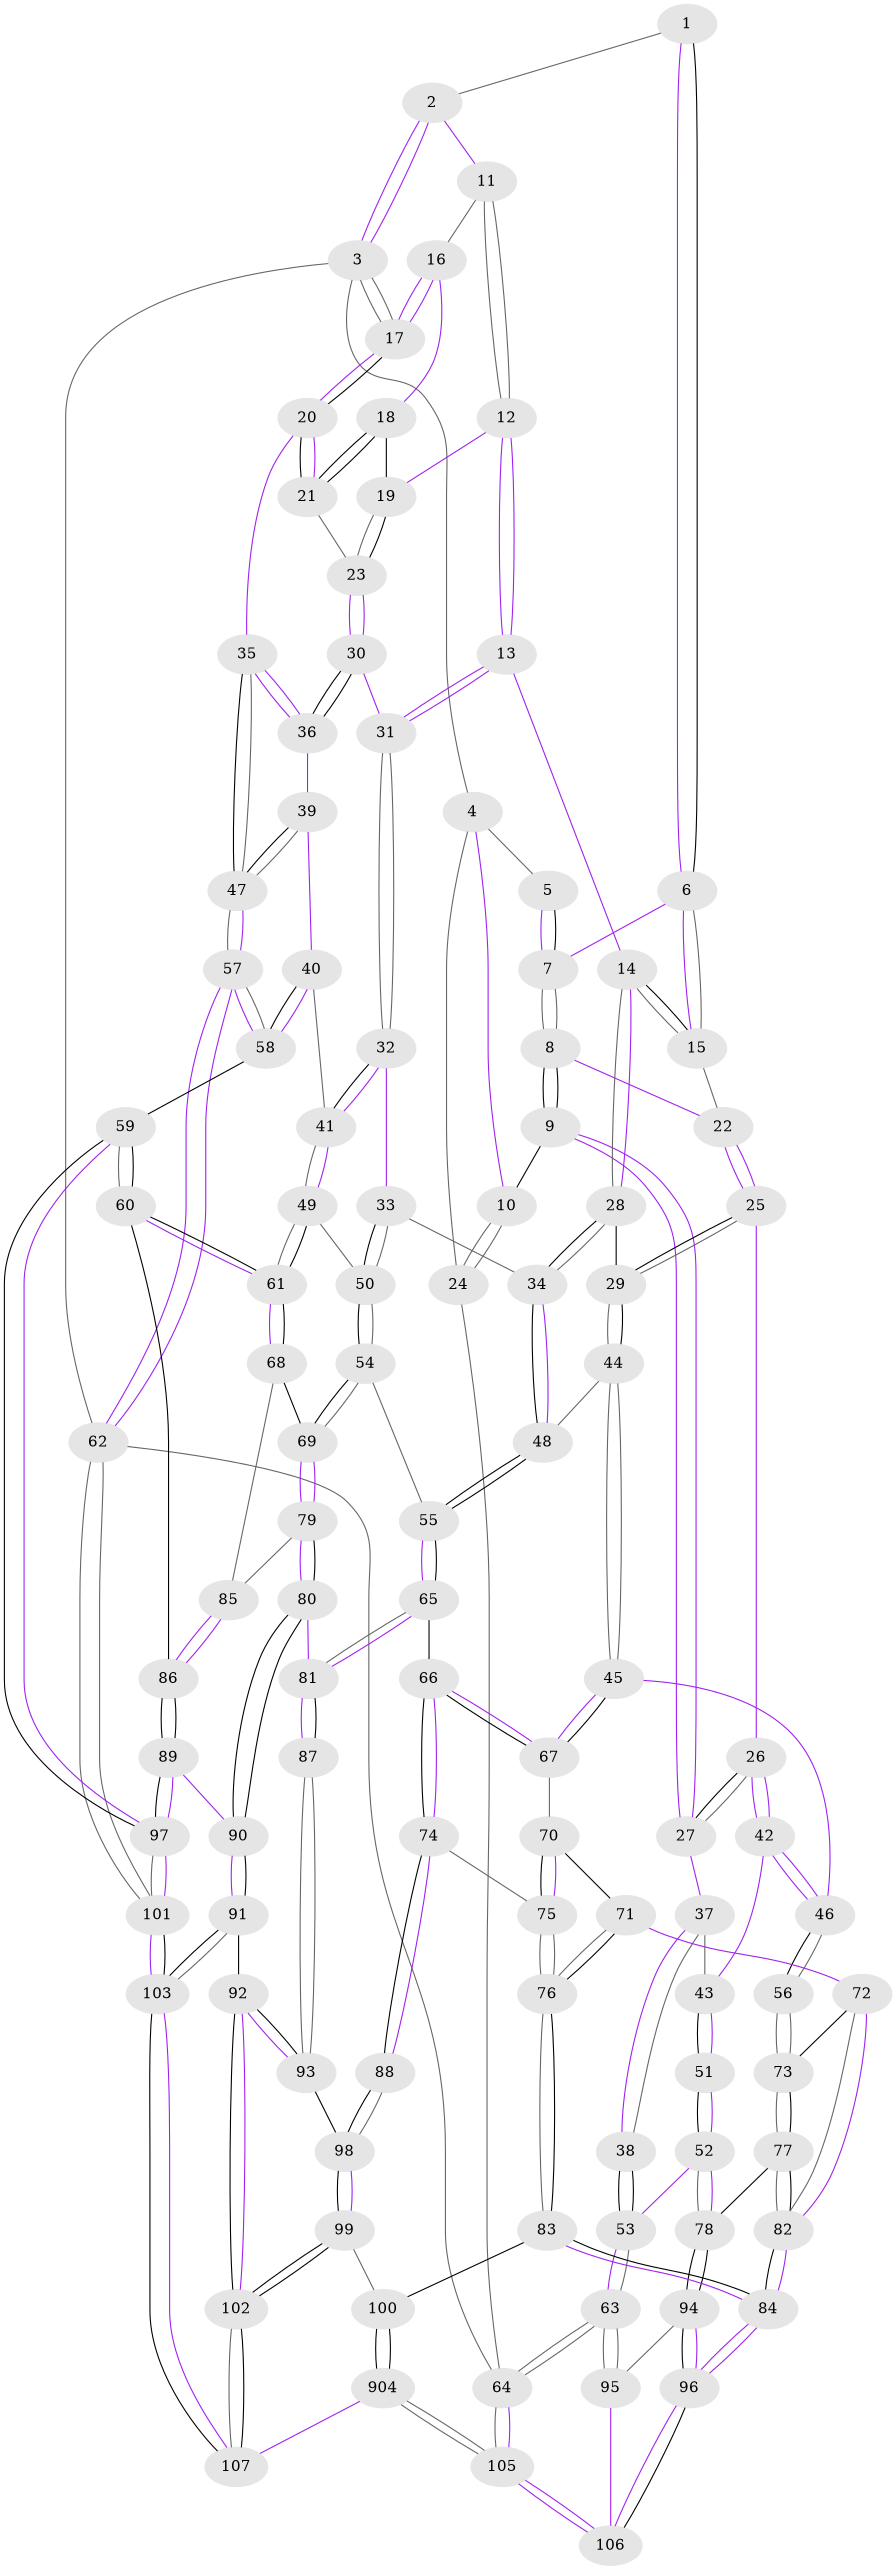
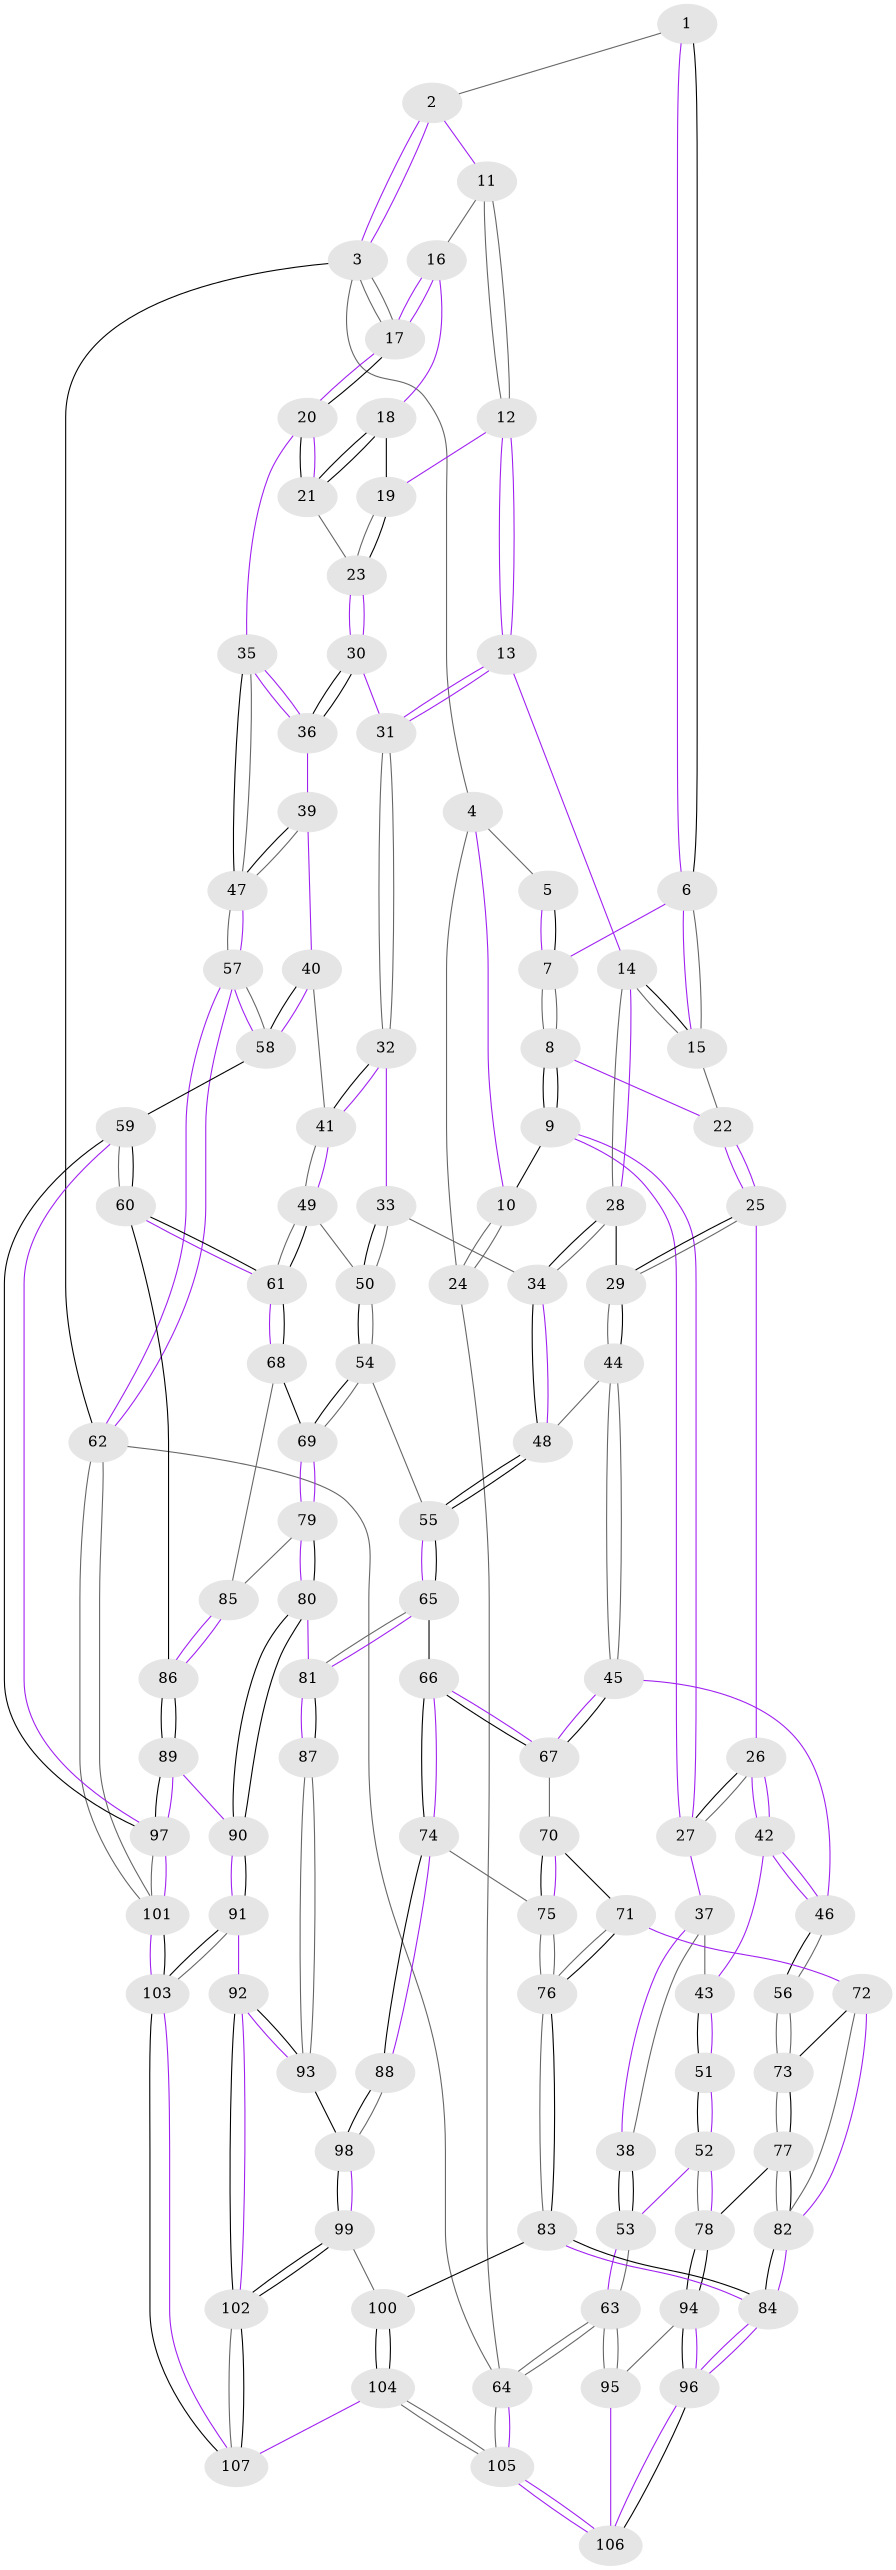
edge "3" -- "62": color gray40 -> black
edge "91" -- "92": color black -> purple
node "904": label "904" -> "104"
